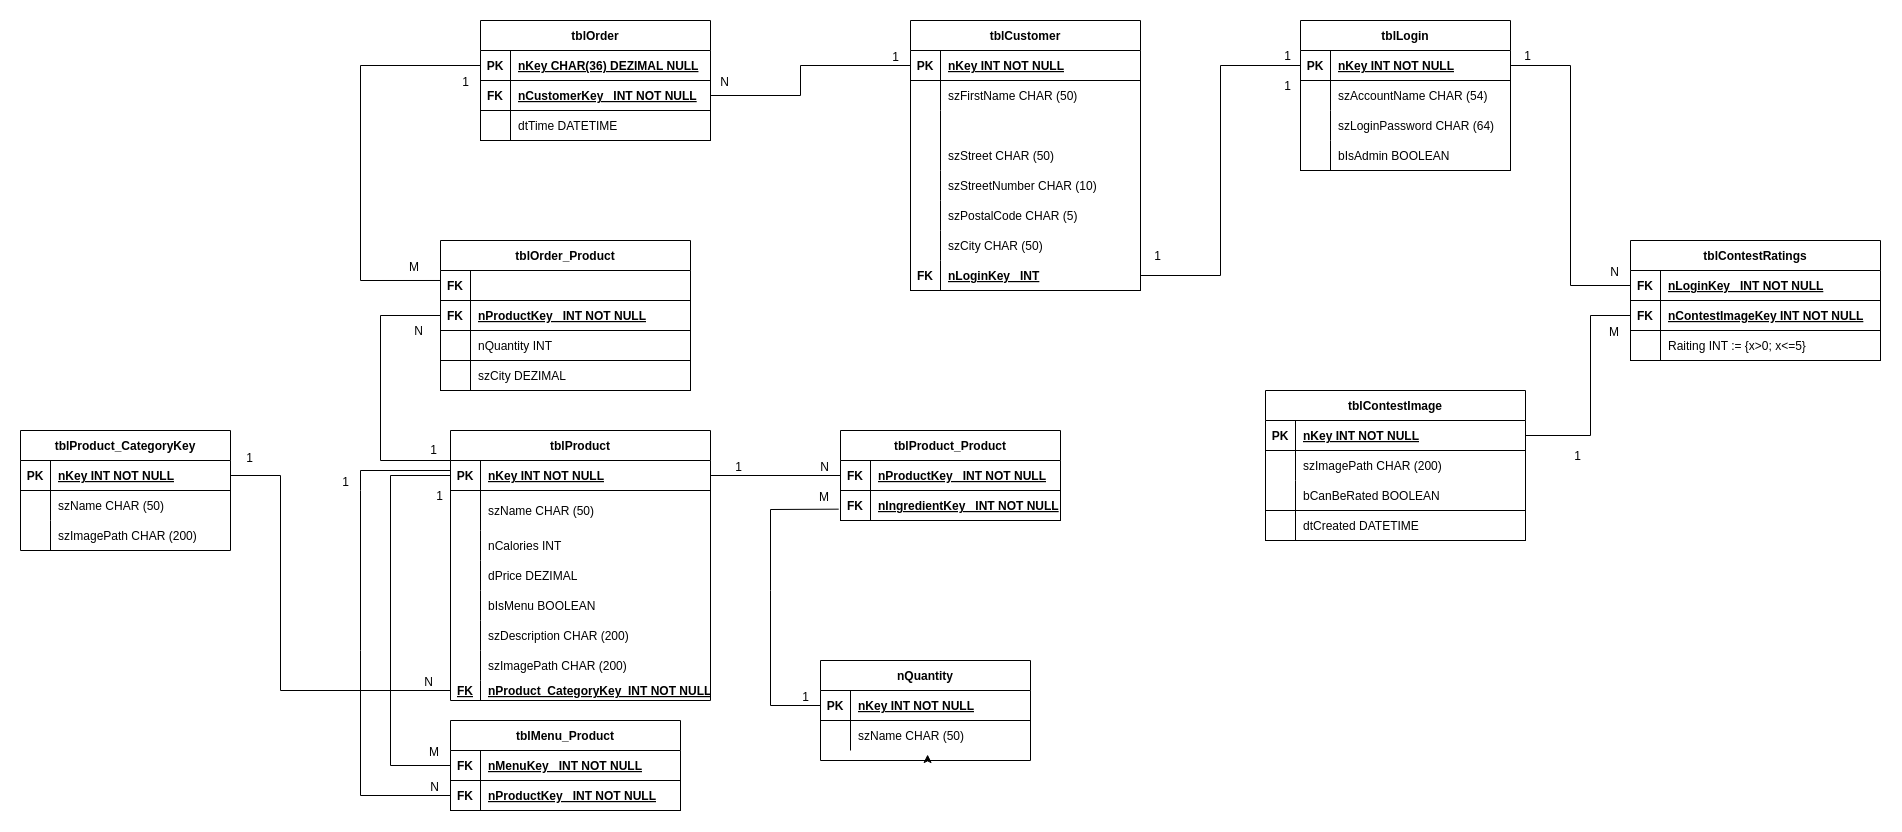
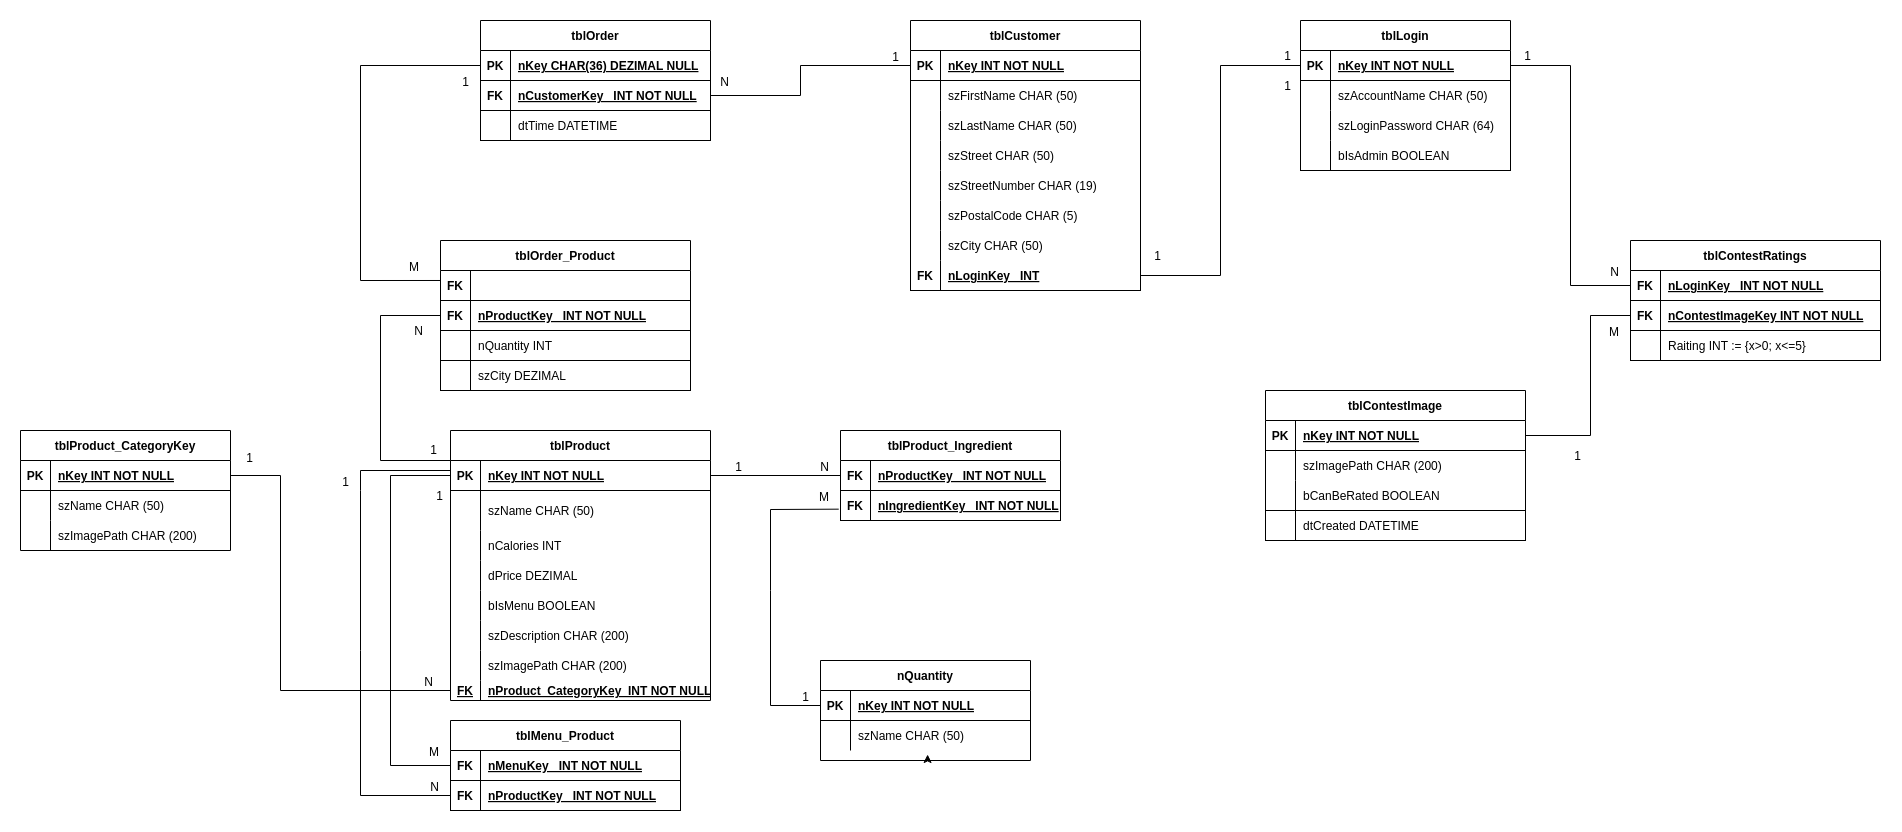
node "szAccountName CHAR (54)": label "szAccountName CHAR (54)" -> "szAccountName CHAR (50)"
node "szLastName CHAR (50)": added
node "szStreetNumber CHAR (10)": label "szStreetNumber CHAR (10)" -> "szStreetNumber CHAR (19)"
node "tblProduct_Product": label "tblProduct_Product" -> "tblProduct_Ingredient"
